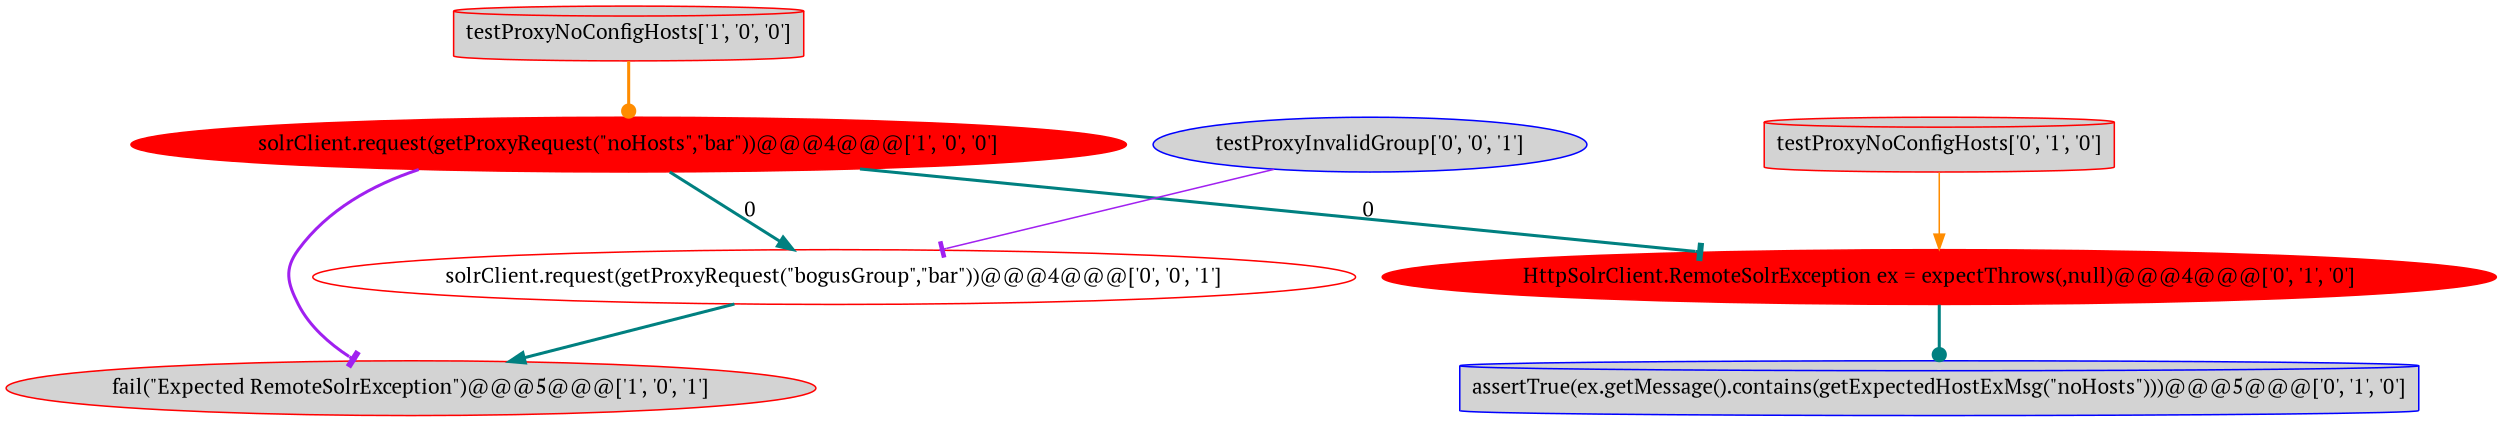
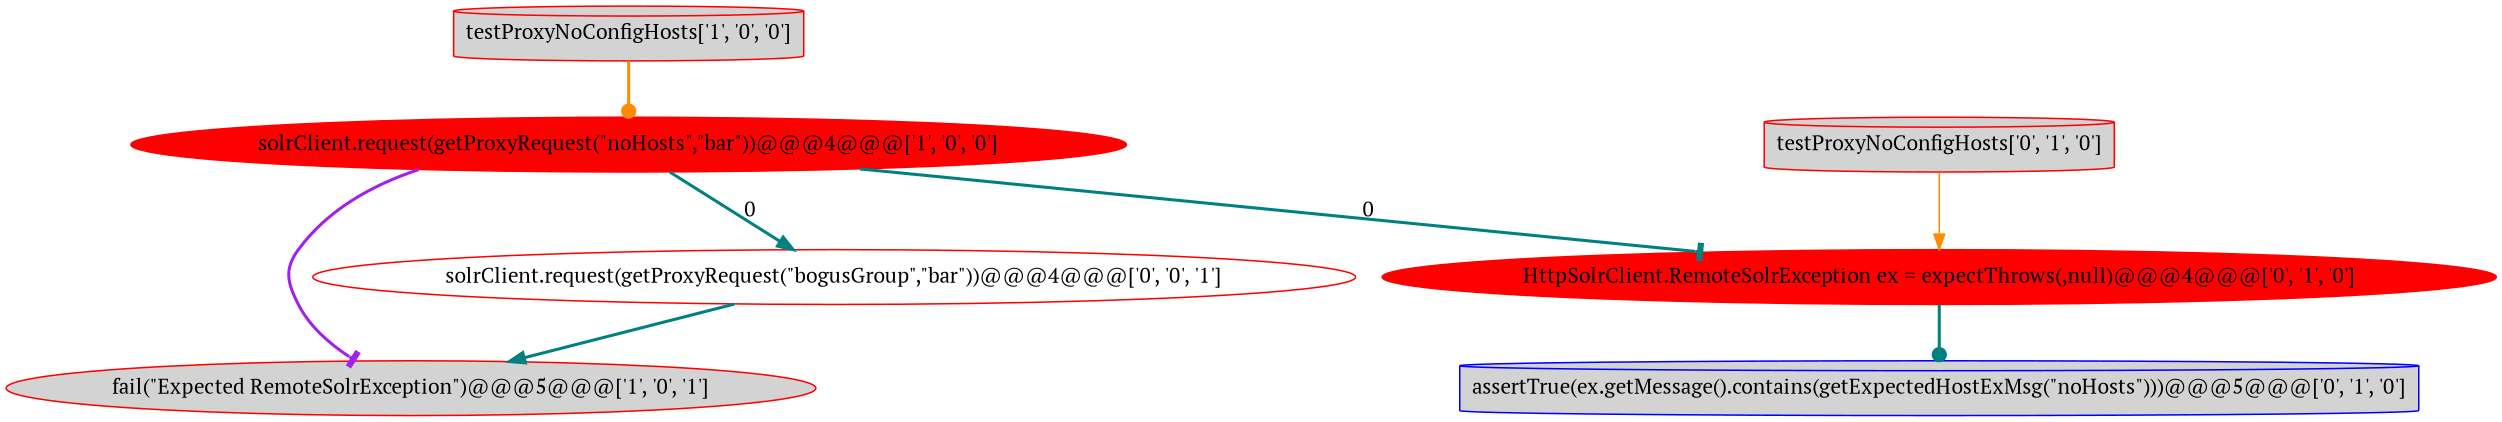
node "testProxyInvalidGroup['0', '0', '1']": removed
